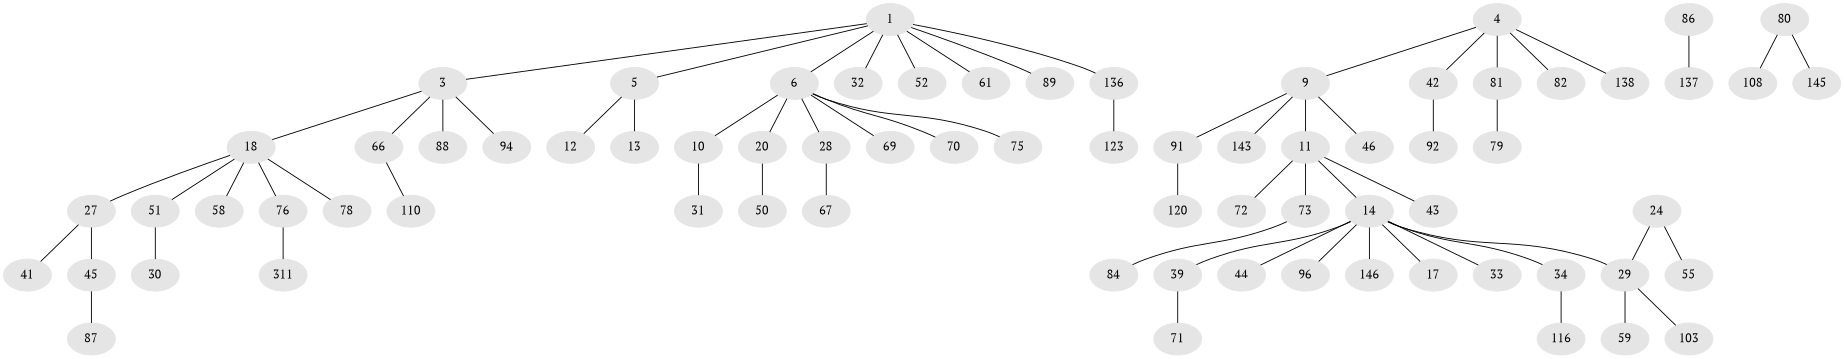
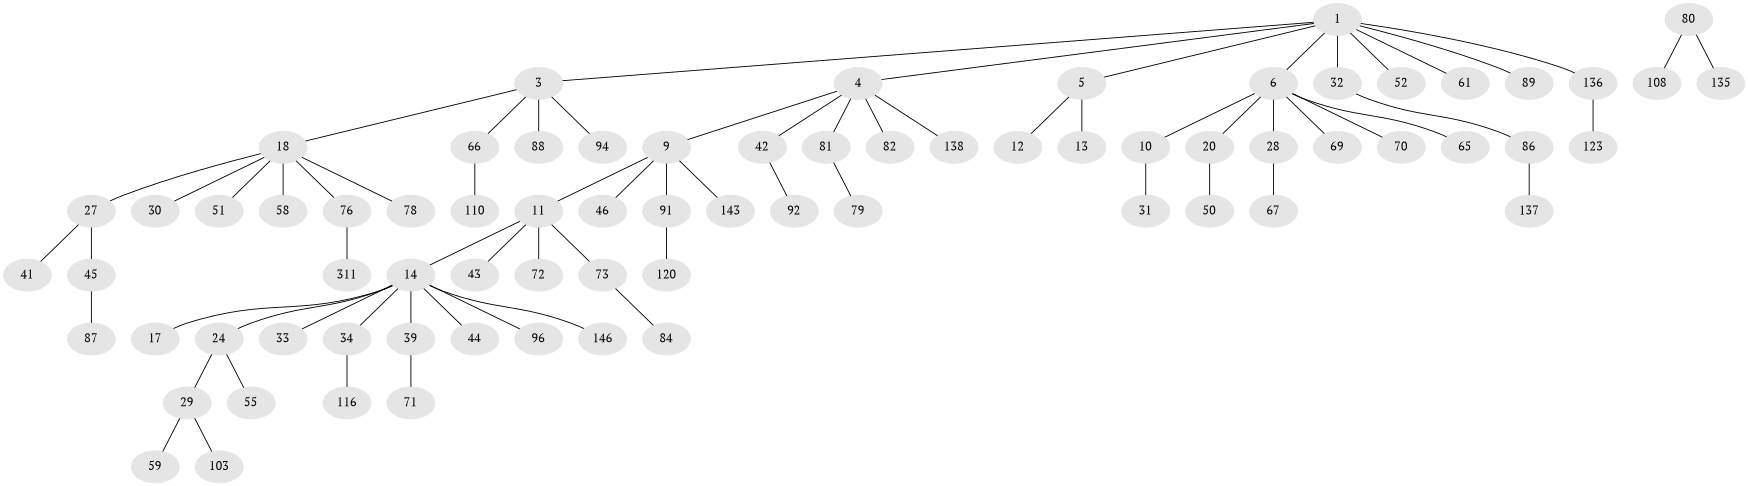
edge "1" -- "4": added
node "145": label "145" -> "135"
edge "32" -- "86": added
node "75": label "75" -> "65"
edge "51" -- "30": now "18" -- "30"
edge "14" -- "29": now "14" -- "24"
